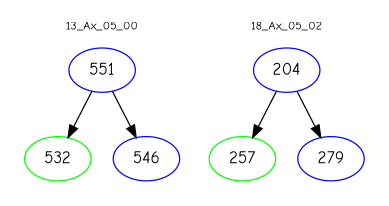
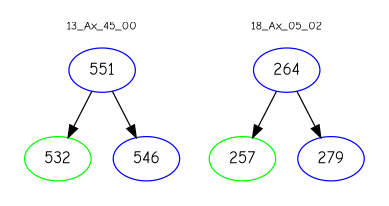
cluster "13_Ax_05_00": label "13_Ax_05_00" -> "13_Ax_45_00"
node "204": label "204" -> "264"
